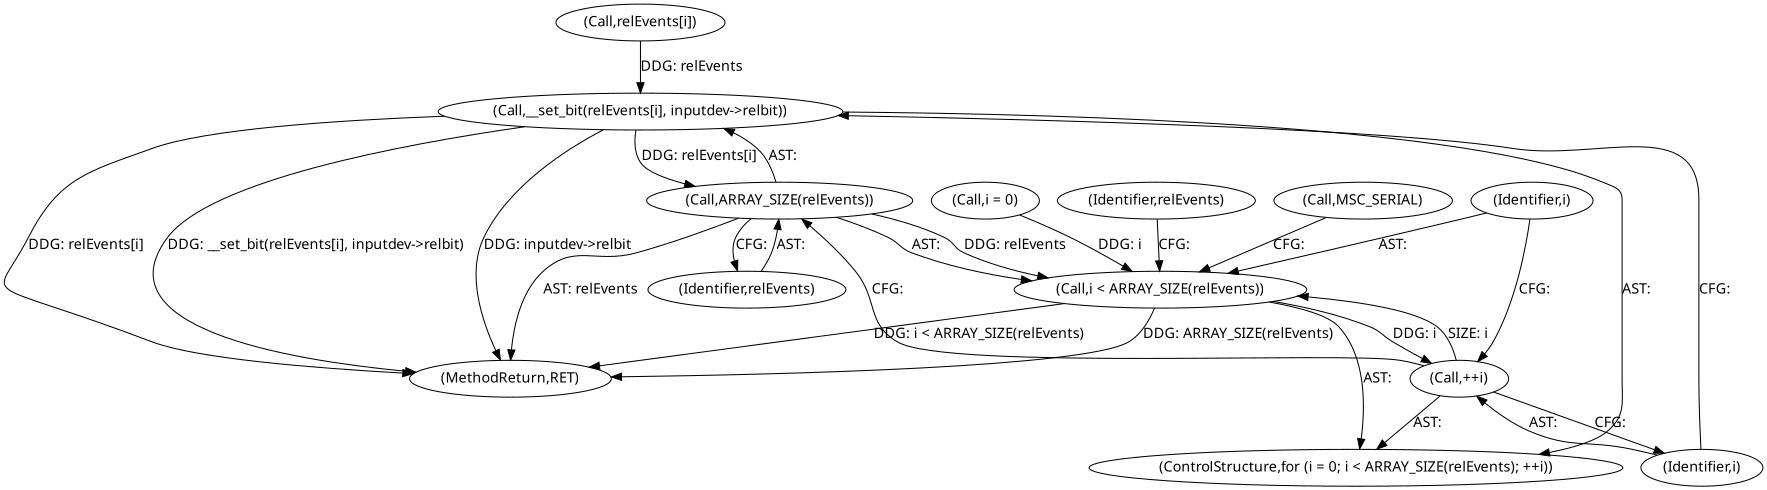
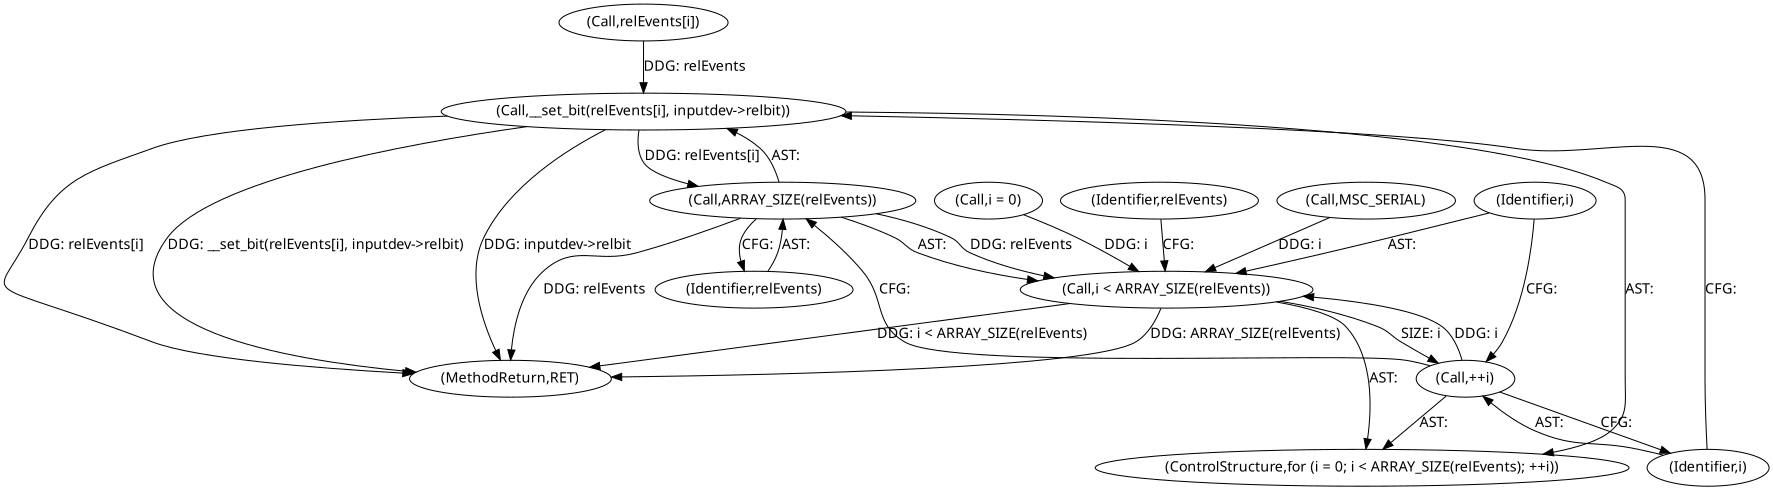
edge "(Call,MSC_SERIAL)" -> "(Call,i < ARRAY_SIZE(relEvents))": label "CFG: " -> "DDG: i"
edge "(Call,ARRAY_SIZE(relEvents))" -> "(MethodReturn,RET)": label "AST: relEvents" -> "DDG: relEvents"
edge "(Call,i < ARRAY_SIZE(relEvents))" -> "(Call,++i)": label "DDG: i" -> "SIZE: i"
edge "(Call,++i)" -> "(Call,i < ARRAY_SIZE(relEvents))": label "SIZE: i" -> "DDG: i"
